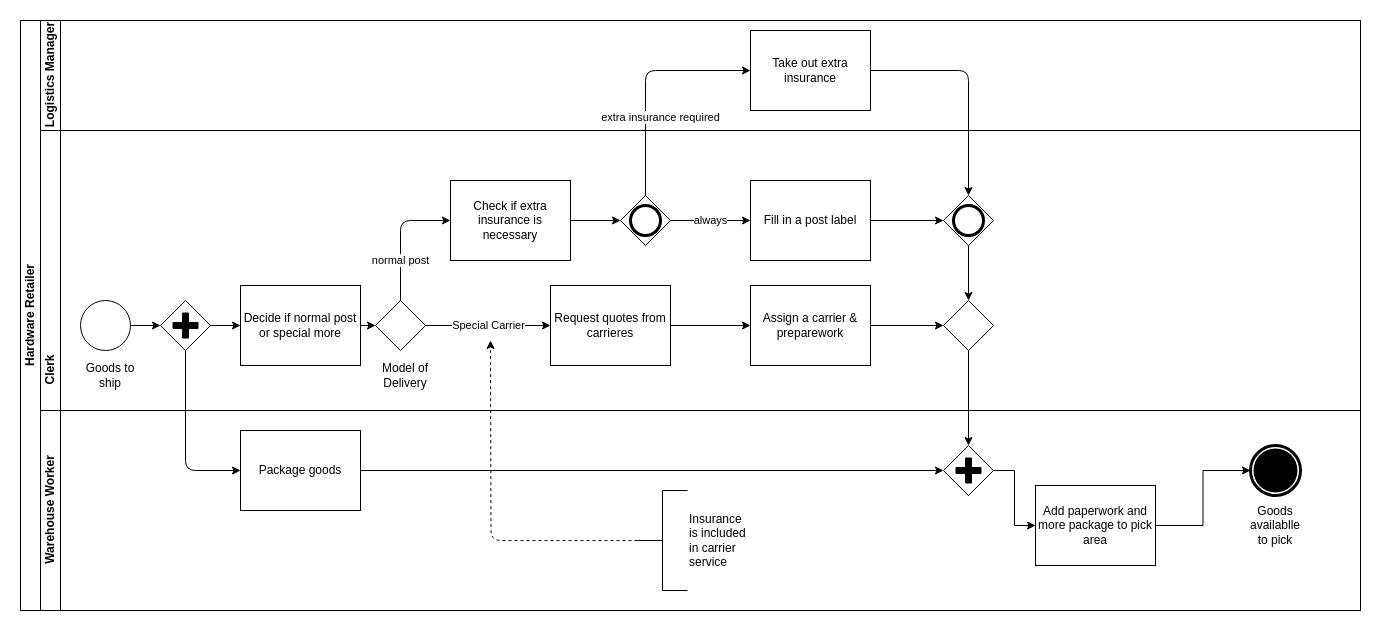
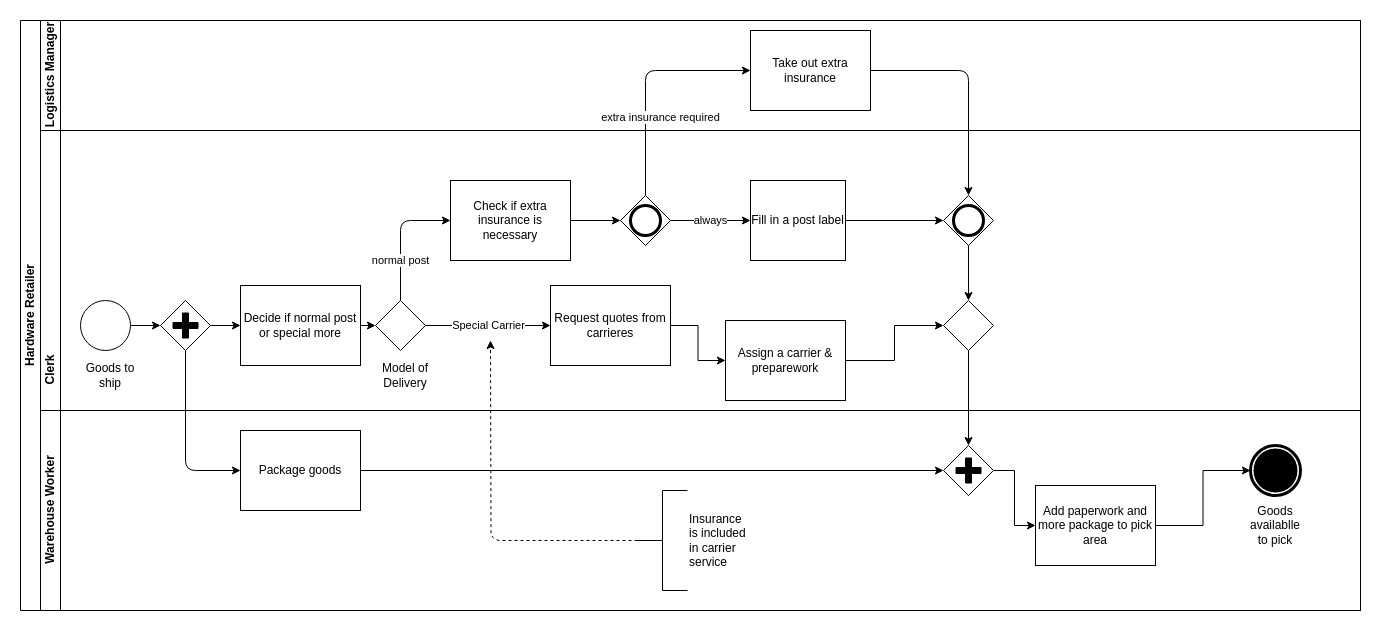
node "Fill in a post label": size 120x80 -> 95x80
node "Assign a carrier & preparework": moved (811, 326) -> (786, 361)
